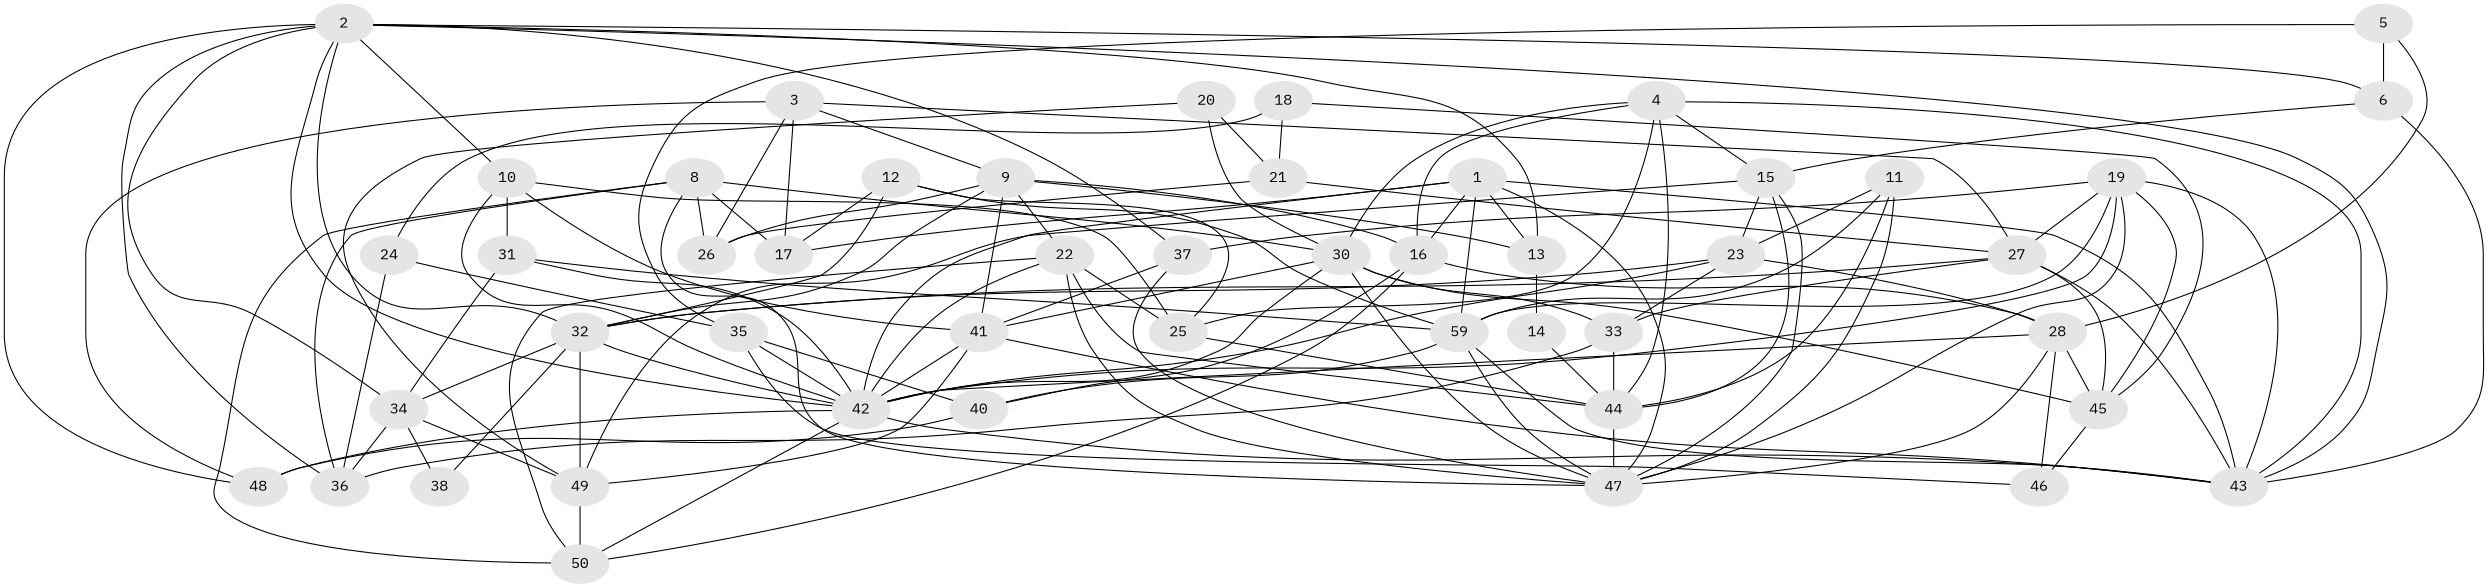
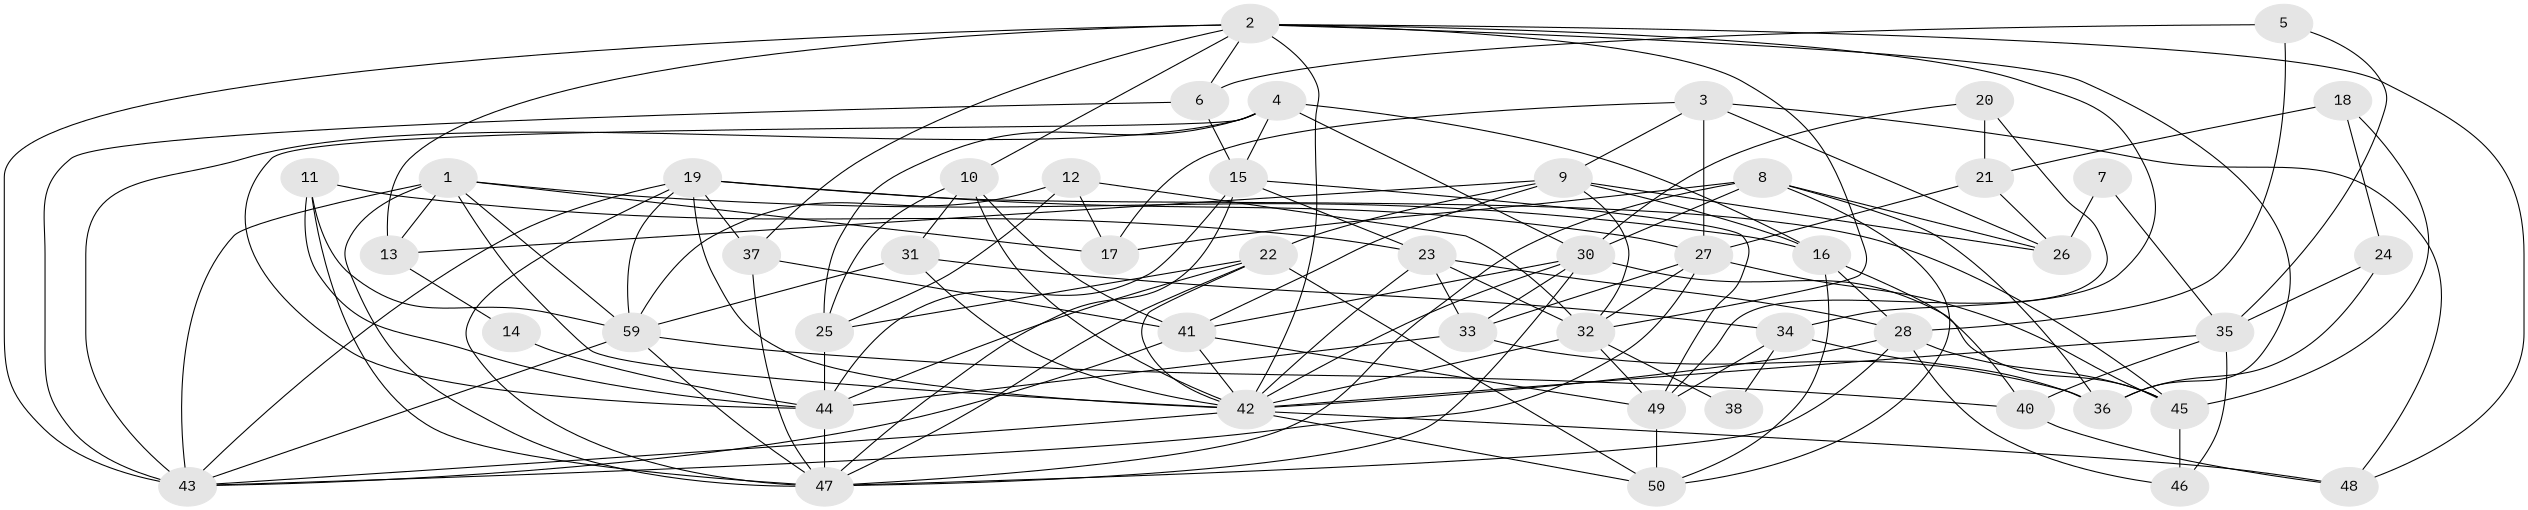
node "7": added
edge "32" -- "34": removed
